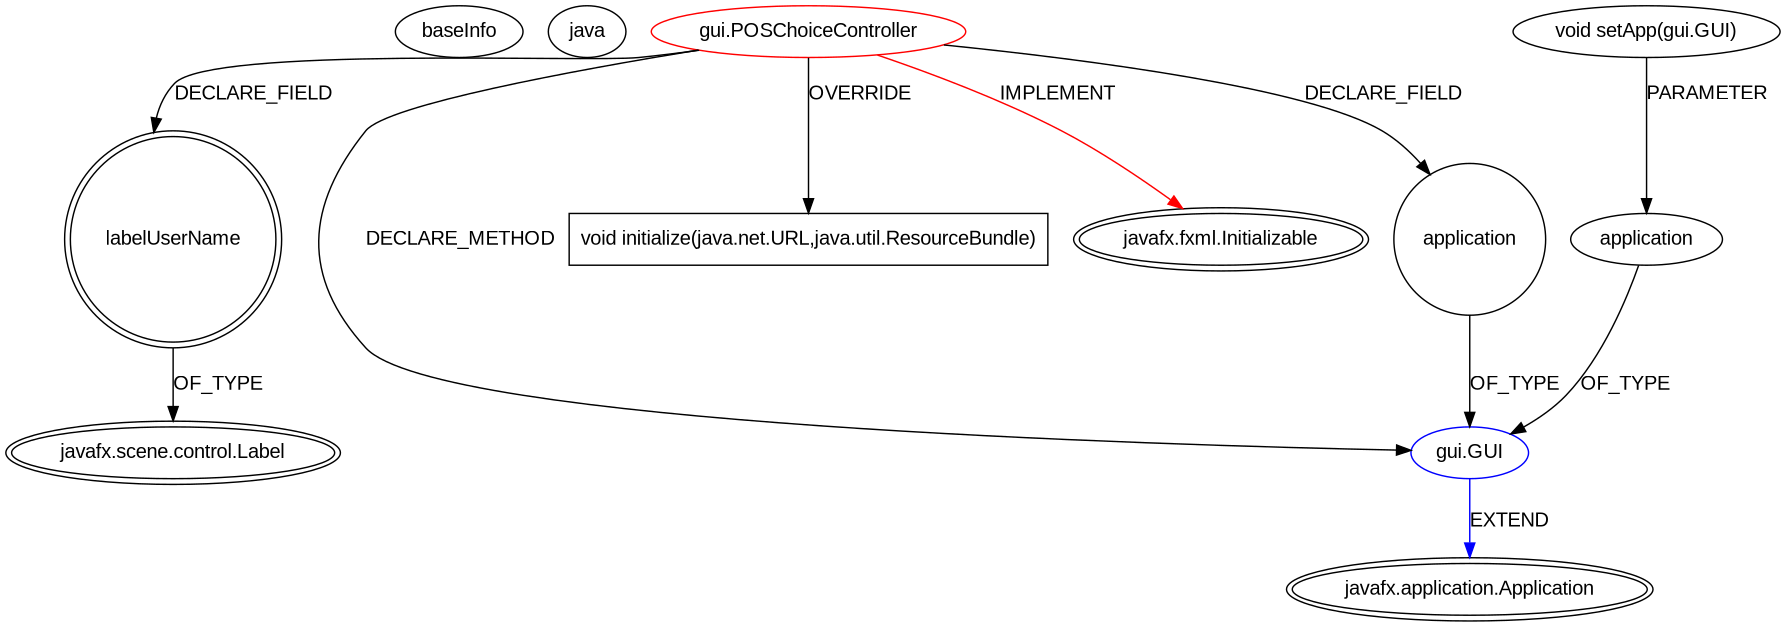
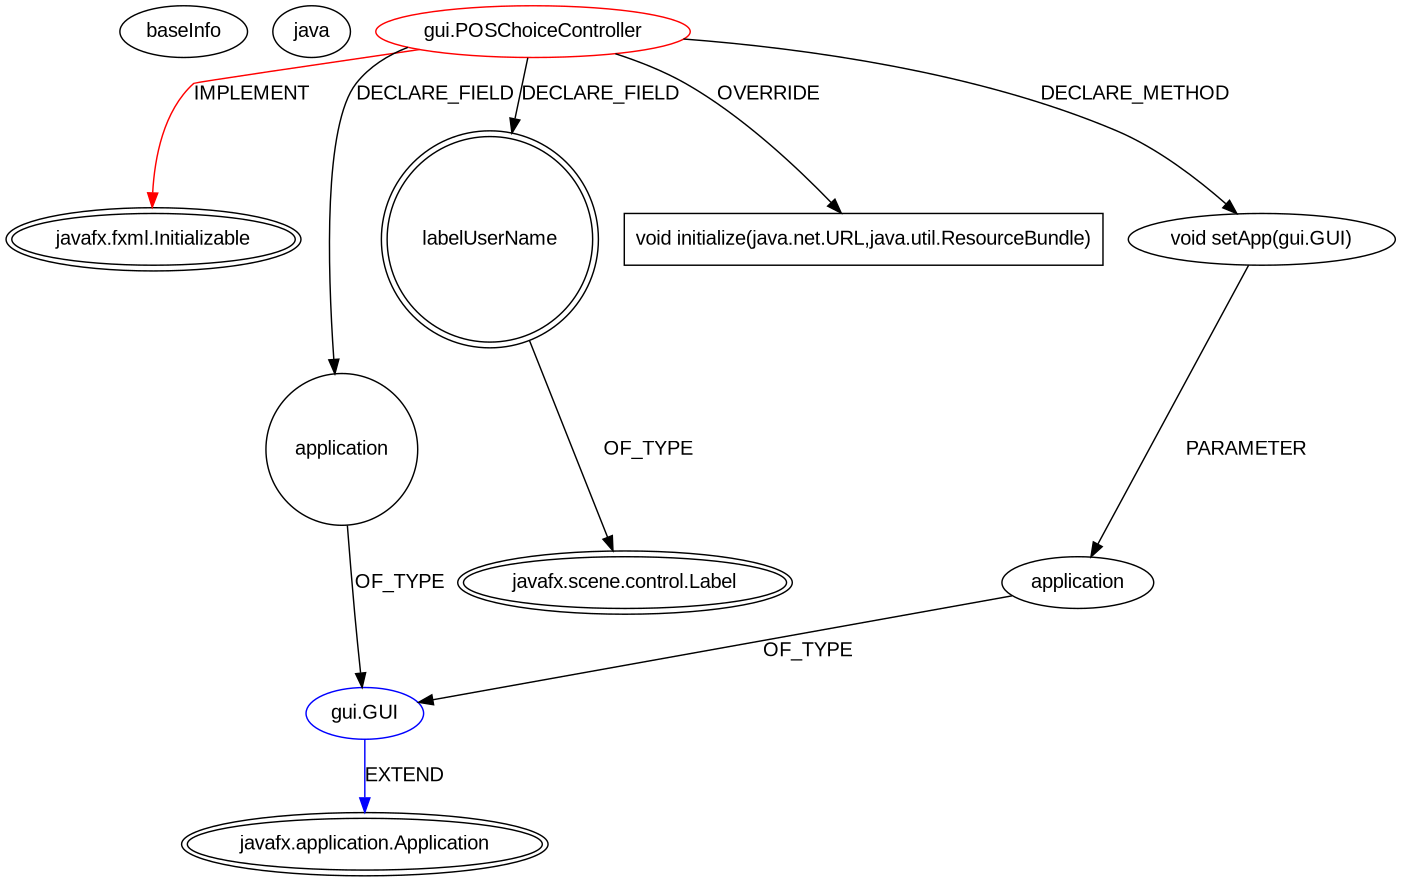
edge "gui.POSChoiceController" -> "gui.GUI": now "gui.POSChoiceController" -> "void setApp(gui.GUI)"
